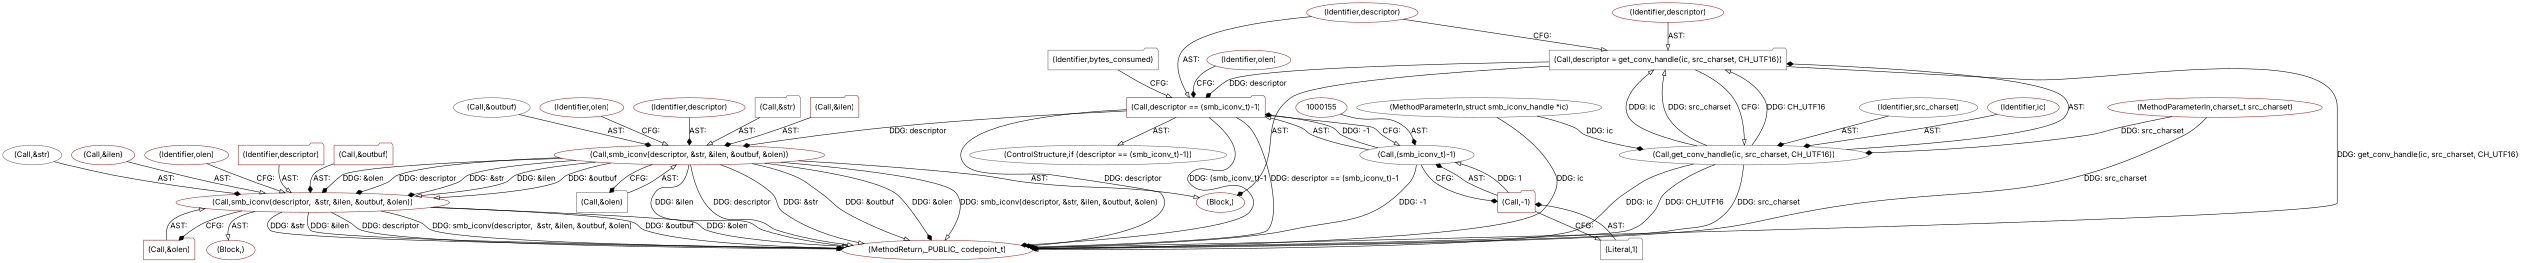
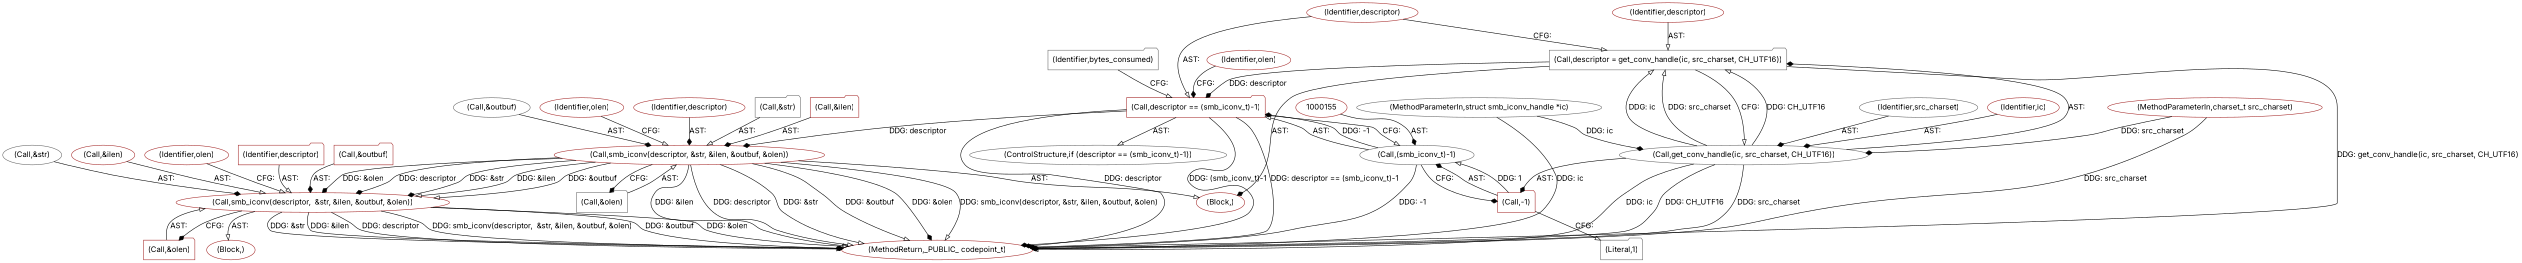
edge "(Literal,1)" -> "(Call,-1)": now "(Call,get_conv_handle(ic, src_charset, CH_UTF16))" -> "(Call,-1)"
